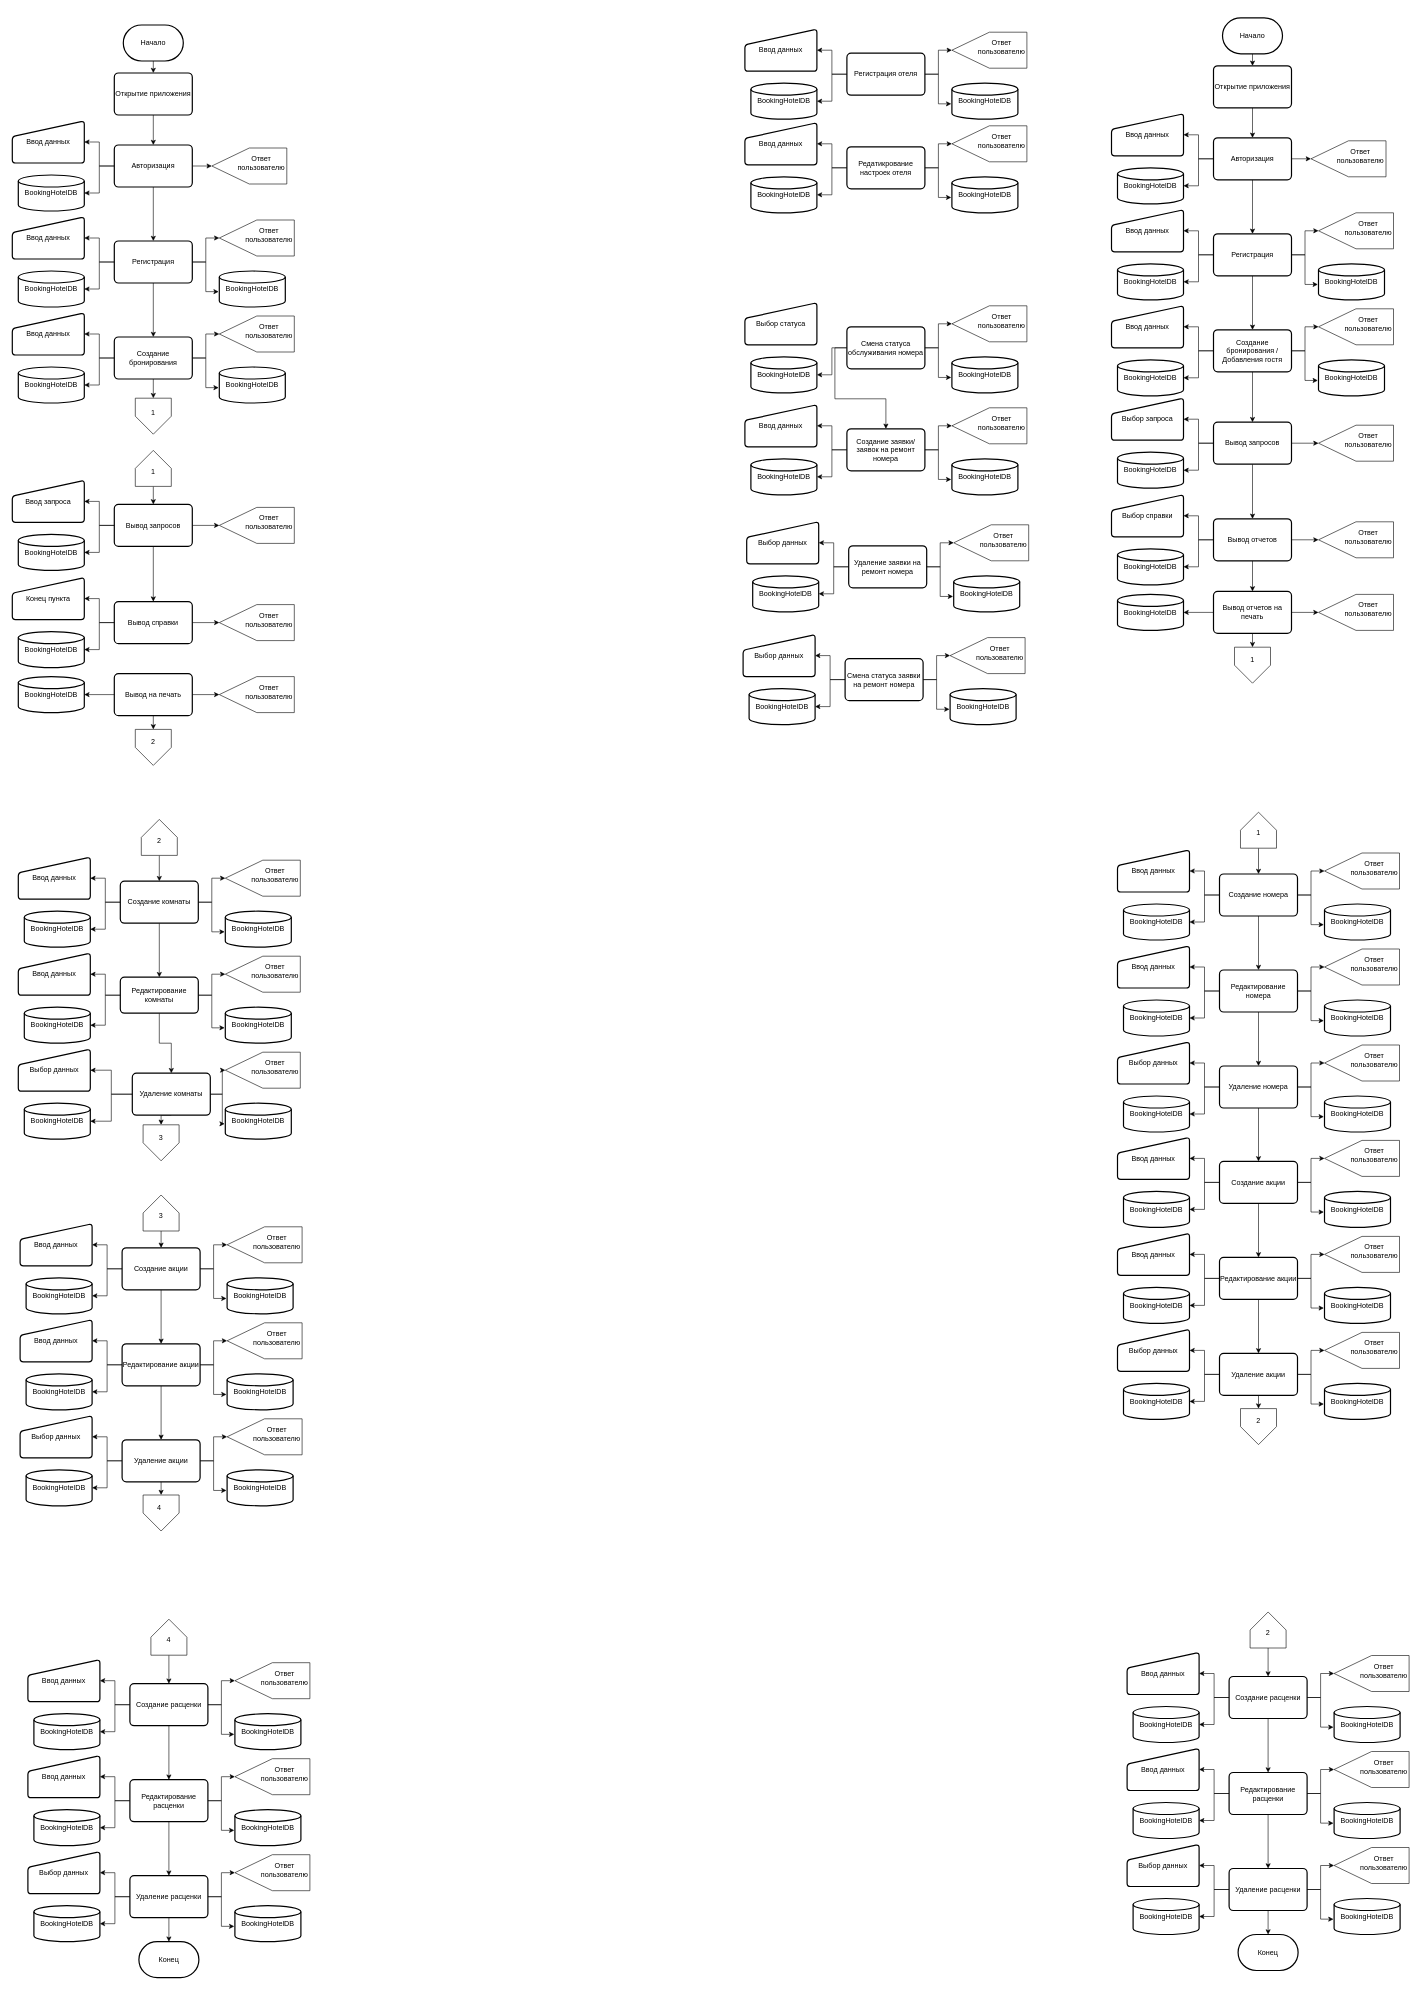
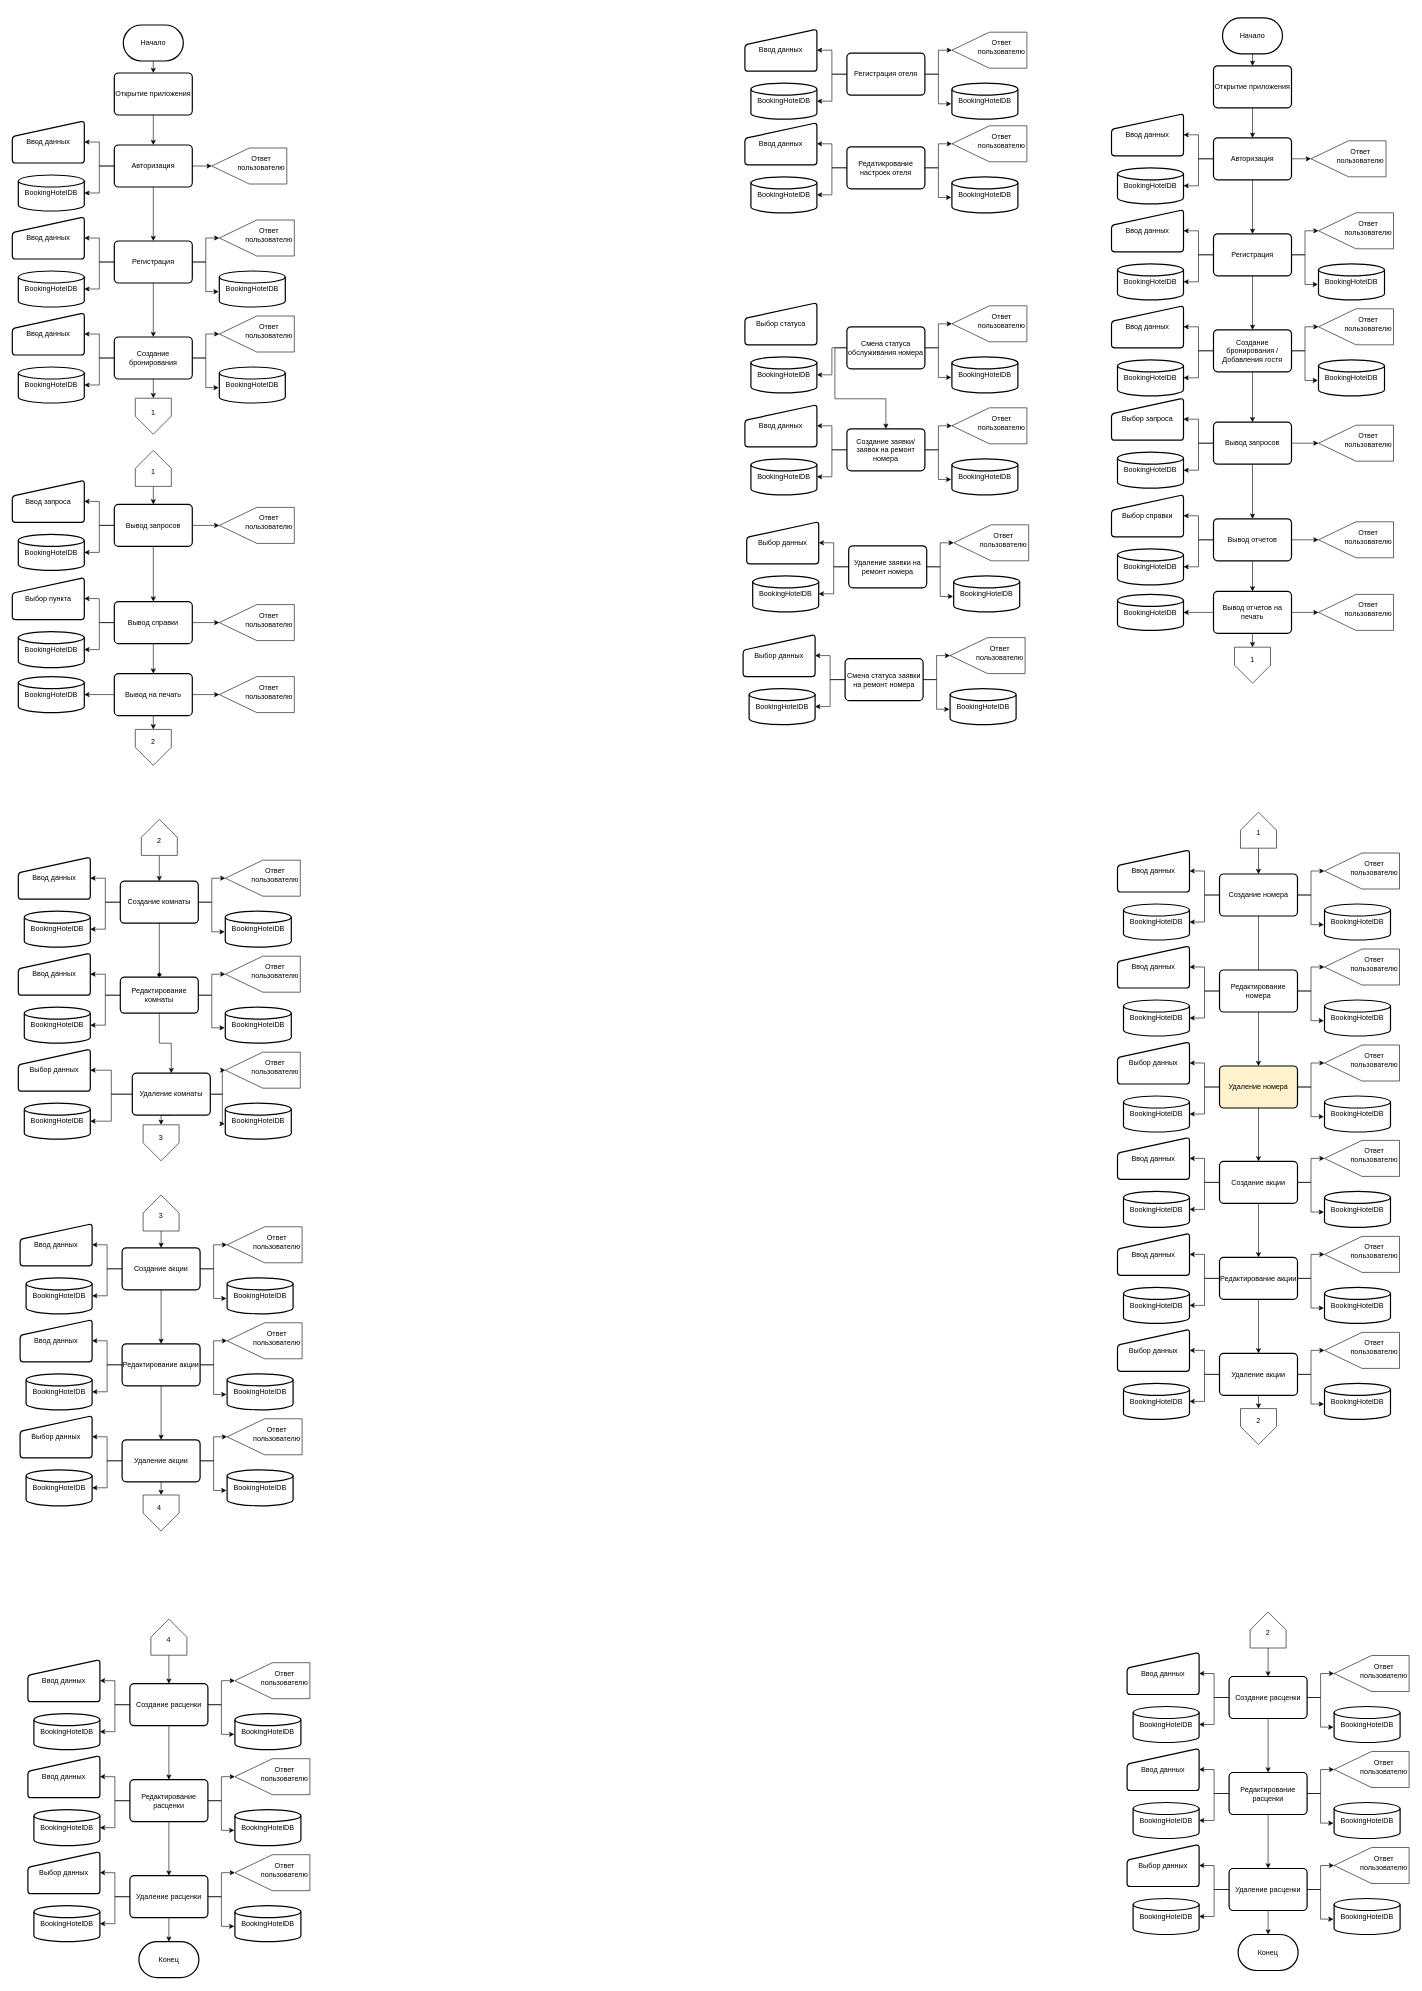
node "Конец пункта": label "Конец пункта" -> "Выбор пункта"
edge "Вывод справки" -> "Вывод на печать": added
edge "Создание номера" -> "Редактирование номера": arrowhead classic -> none
edge "Создание комнаты" -> "Редактирование комнаты": arrowhead classic -> diamond
node "Удаление номера": fillcolor #ffffff -> #fff2cc
